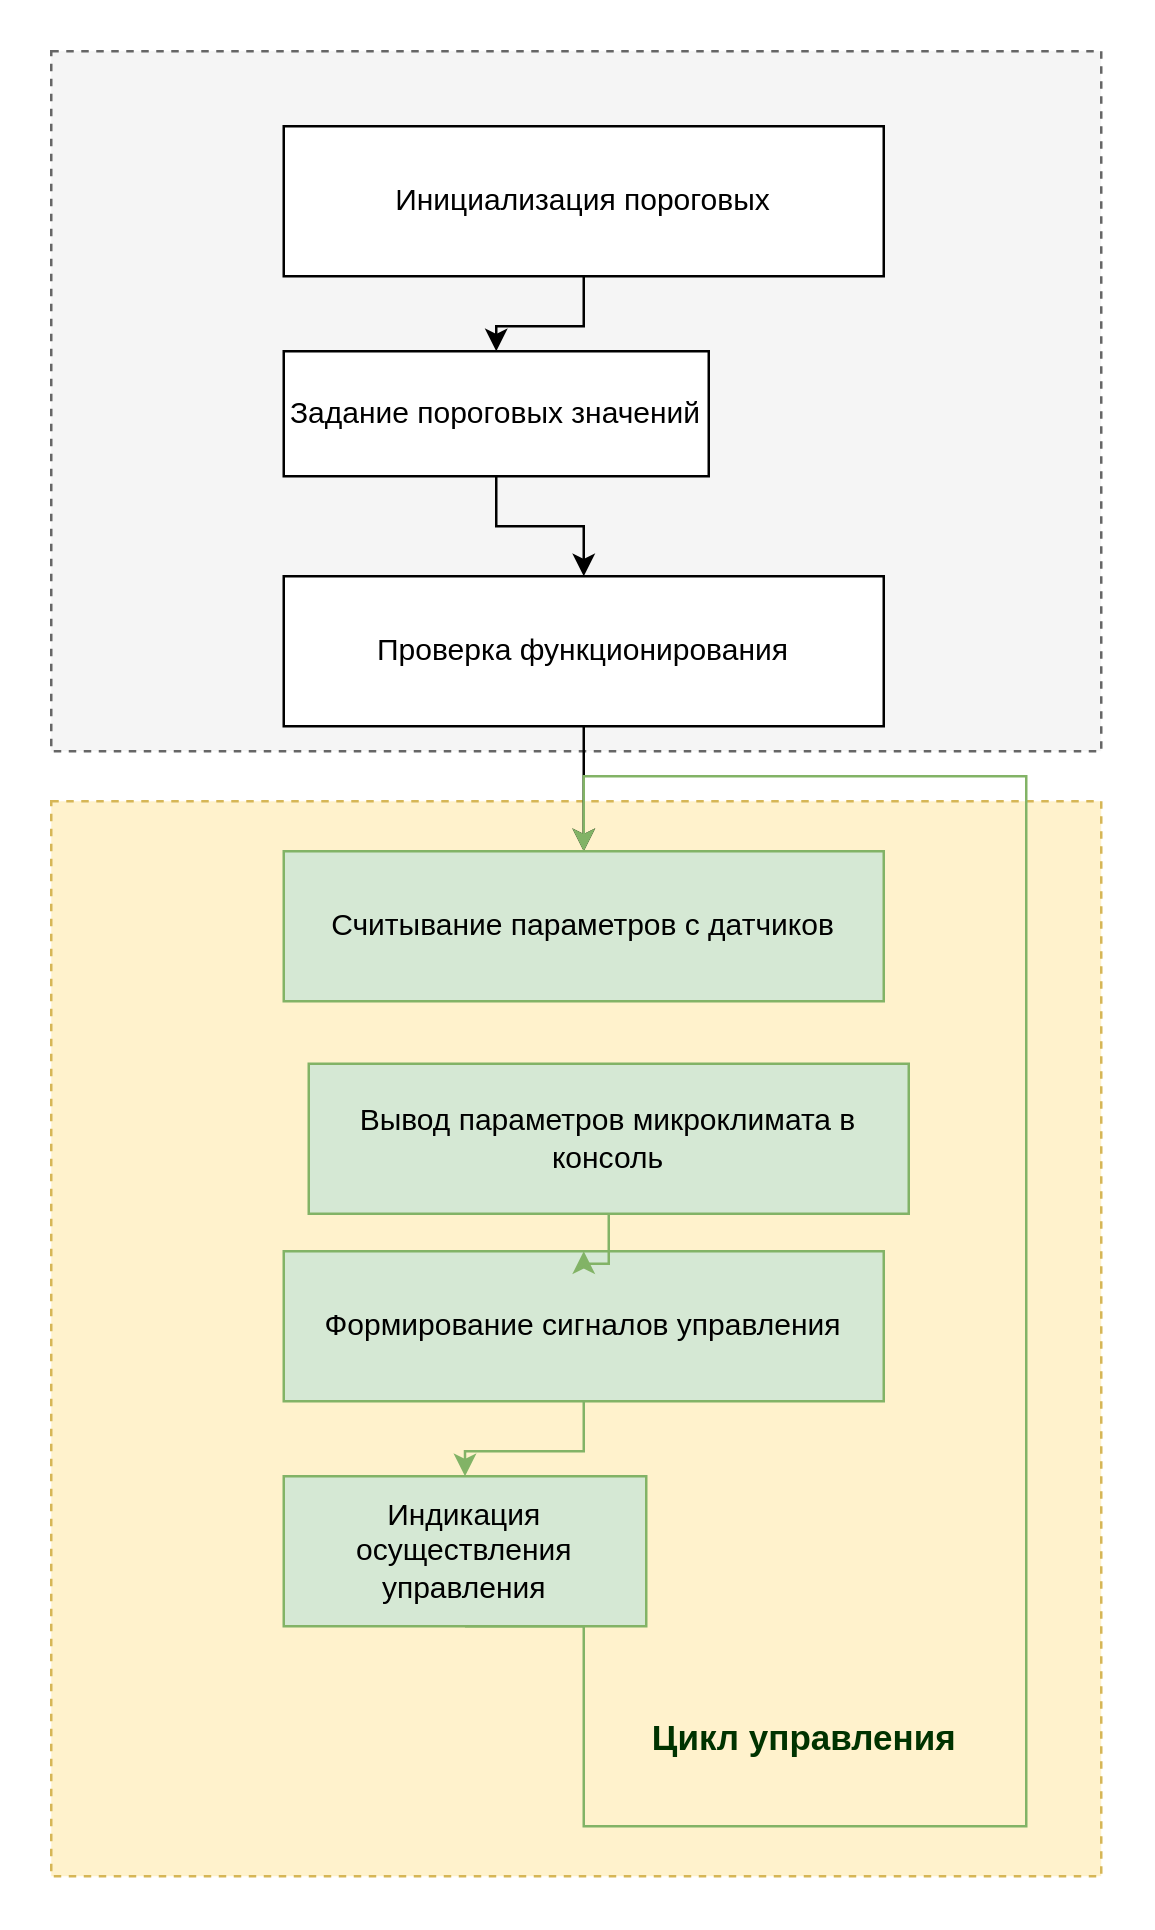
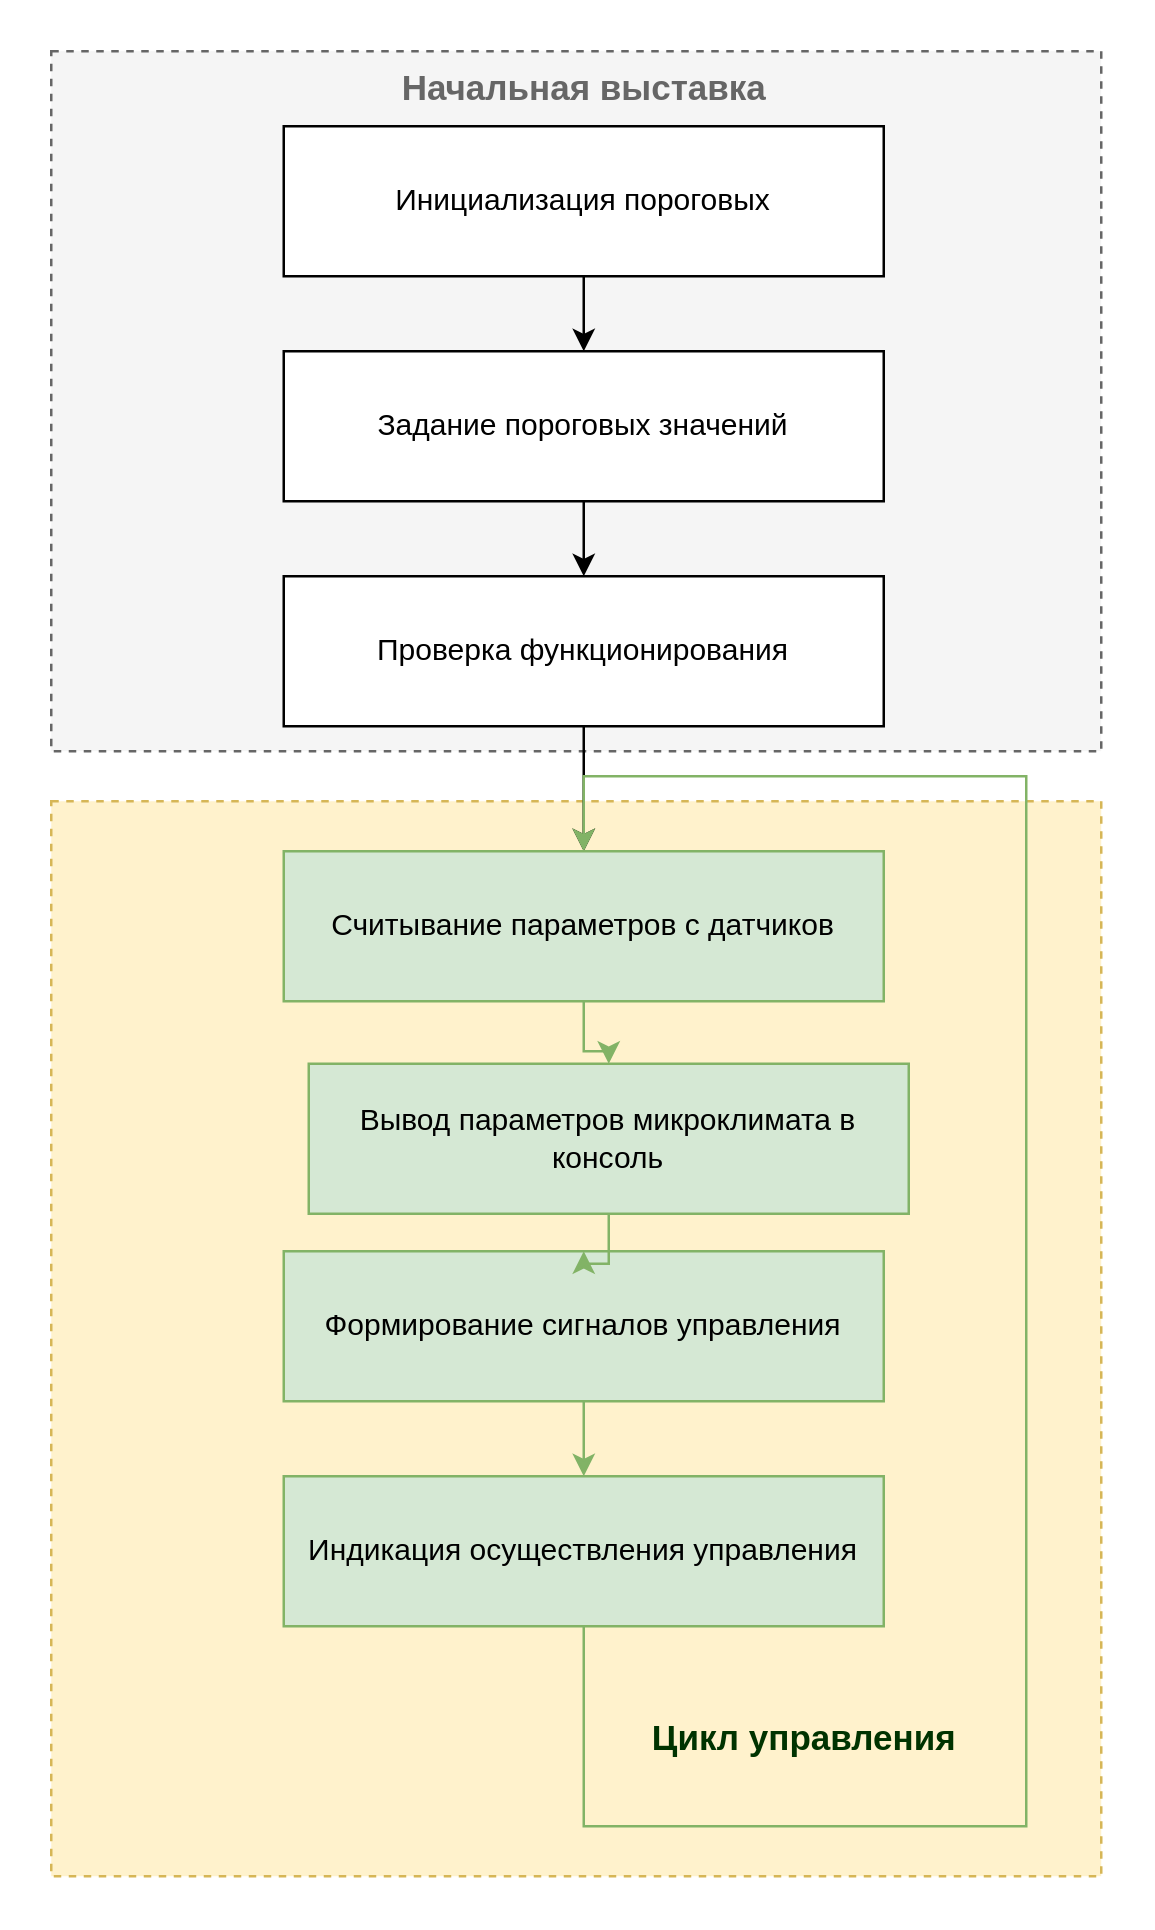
node "Начальная выставка": added
node "Задание пороговых значений": size 425x125 -> 600x150
edge "Считывание параметров с датчиков" -> "Вывод параметров микроклимата в консоль": added
node "Индикация осуществления управления": size 363x150 -> 600x150
